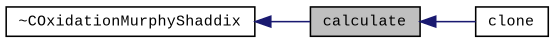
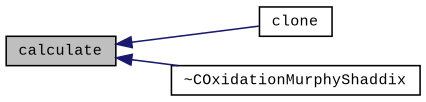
edge "calculate" -> "~COxidationMurphyShaddix": reversed
